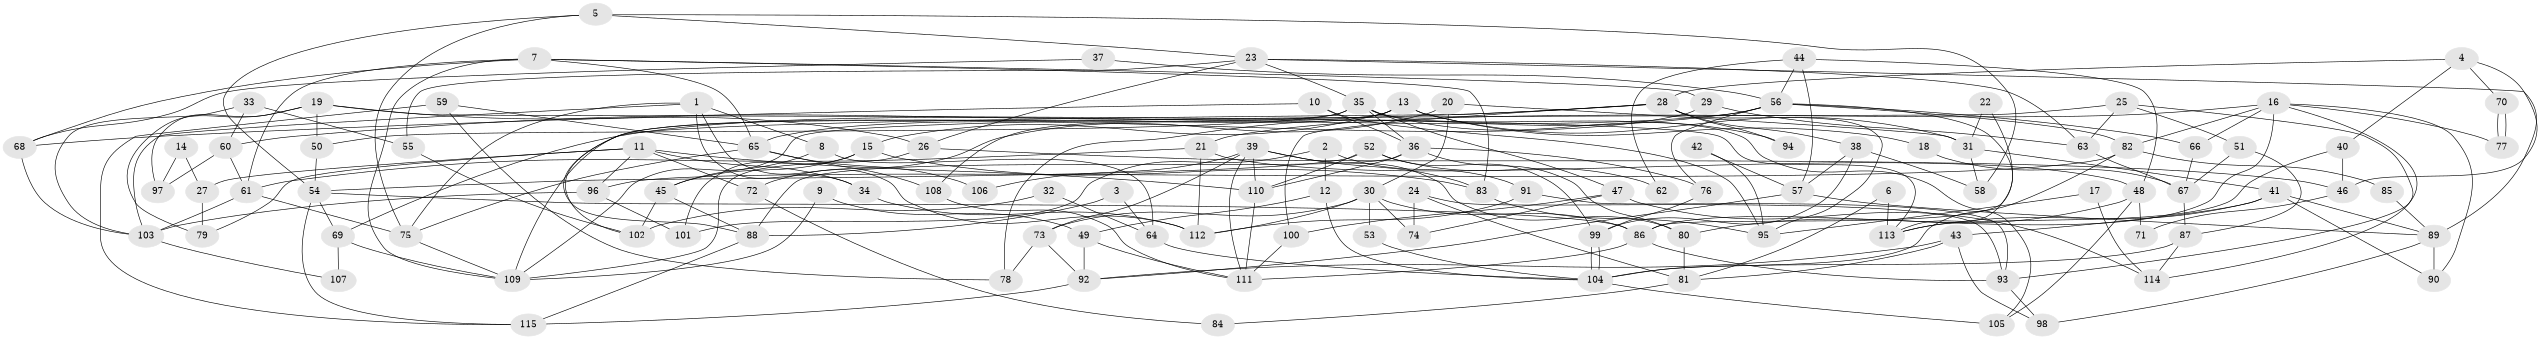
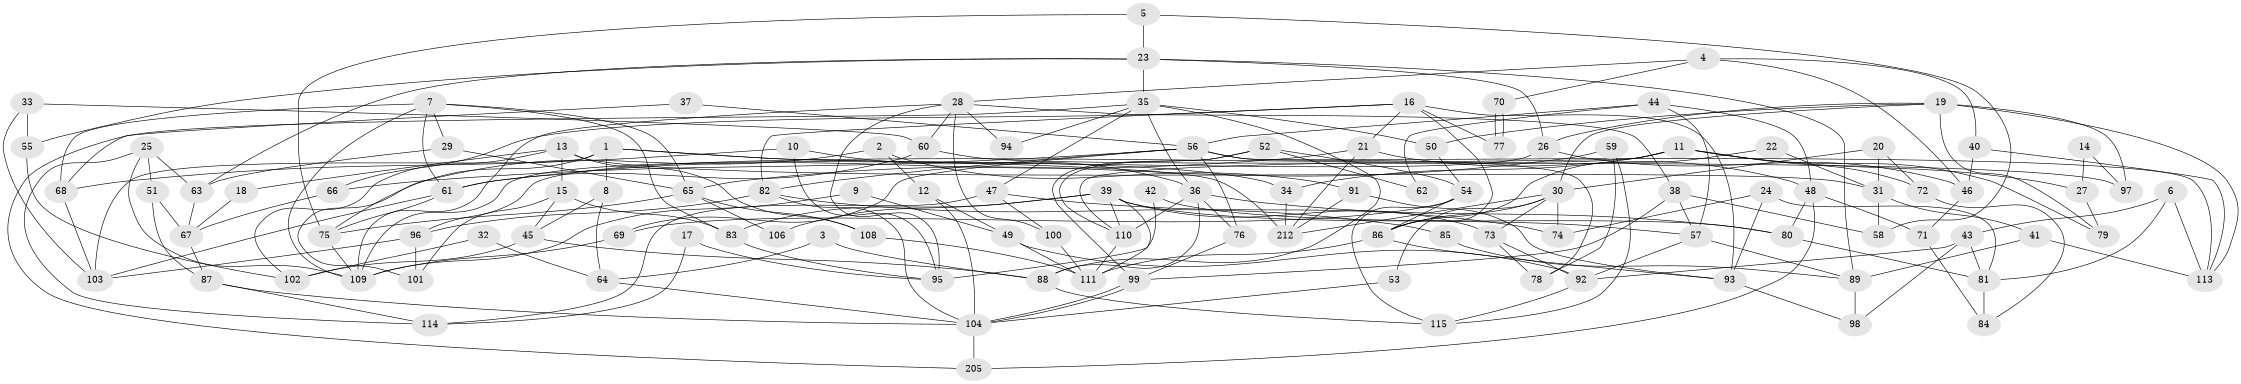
edge "5" -- "54": removed
edge "19" -- "30": added
edge "41" -- "43": now "6" -- "43"
node "112": label "112" -> "212"
node "107": removed
edge "71" -- "84": added
node "90": removed
node "105": label "105" -> "205"
